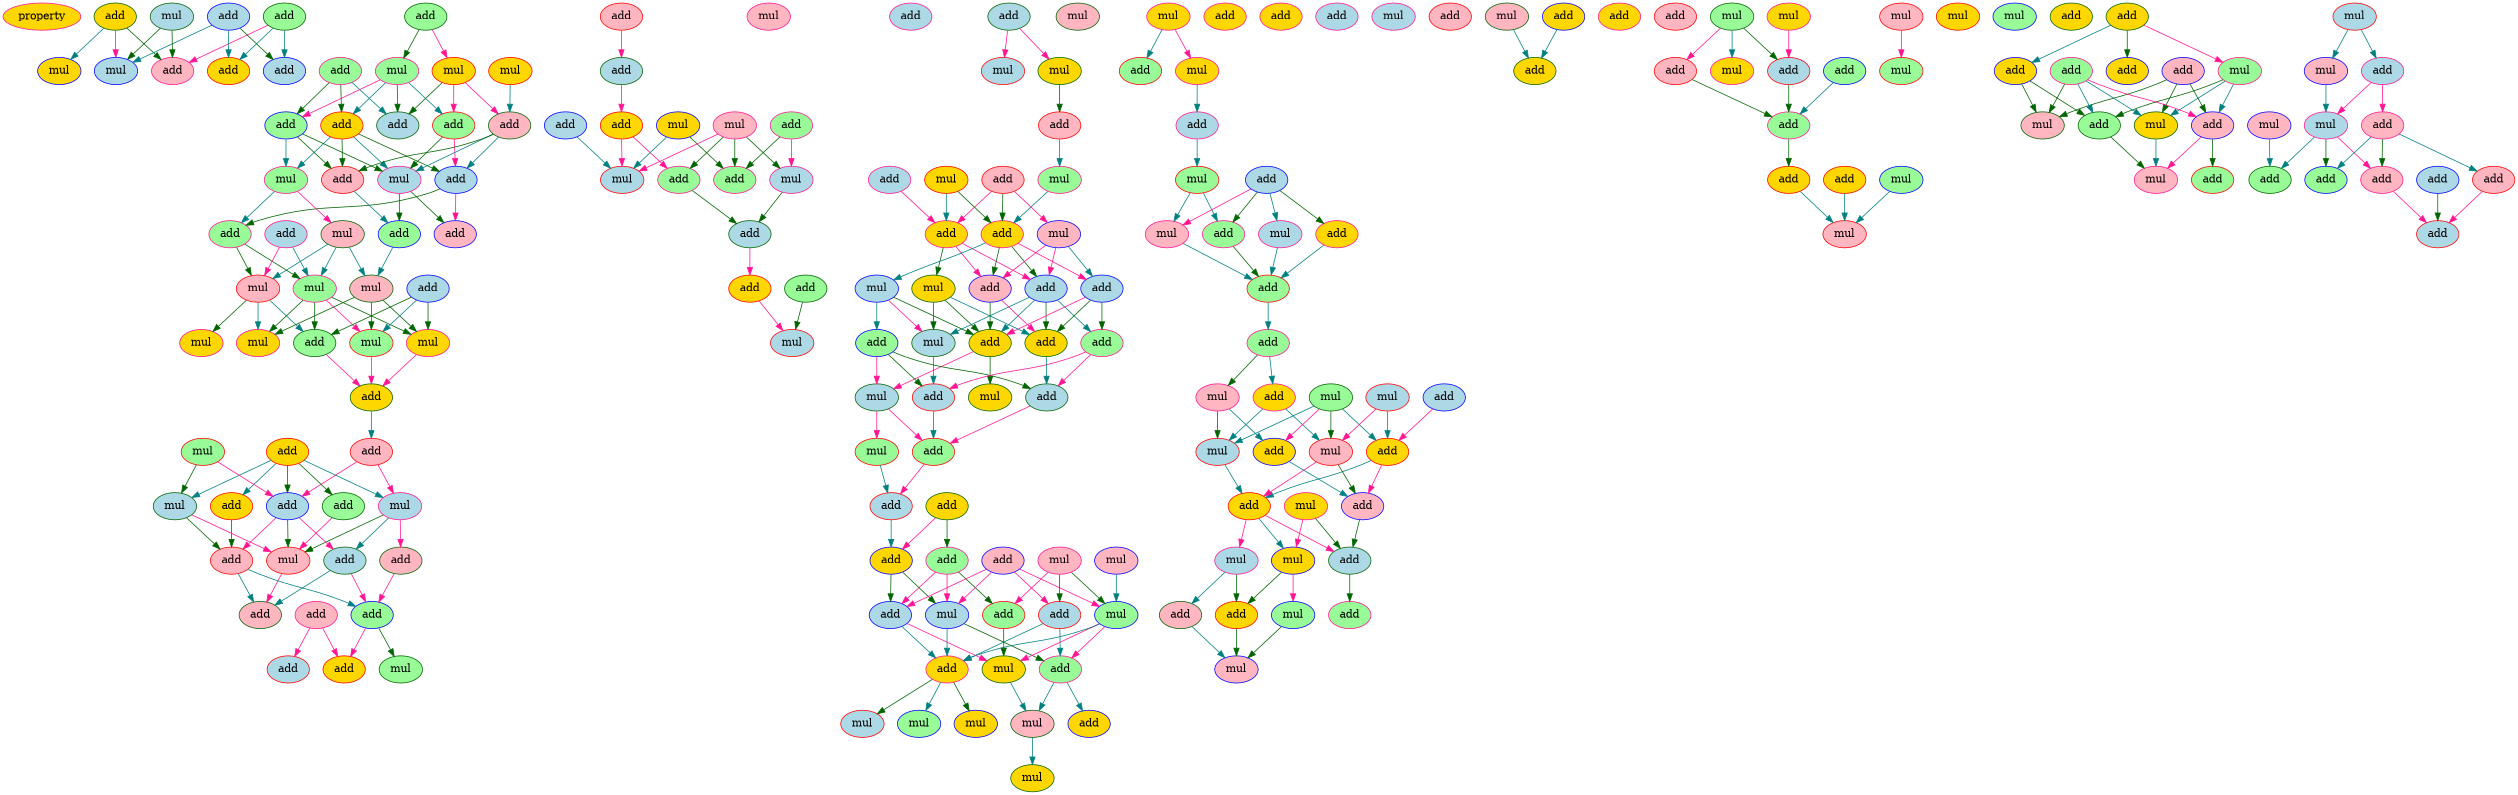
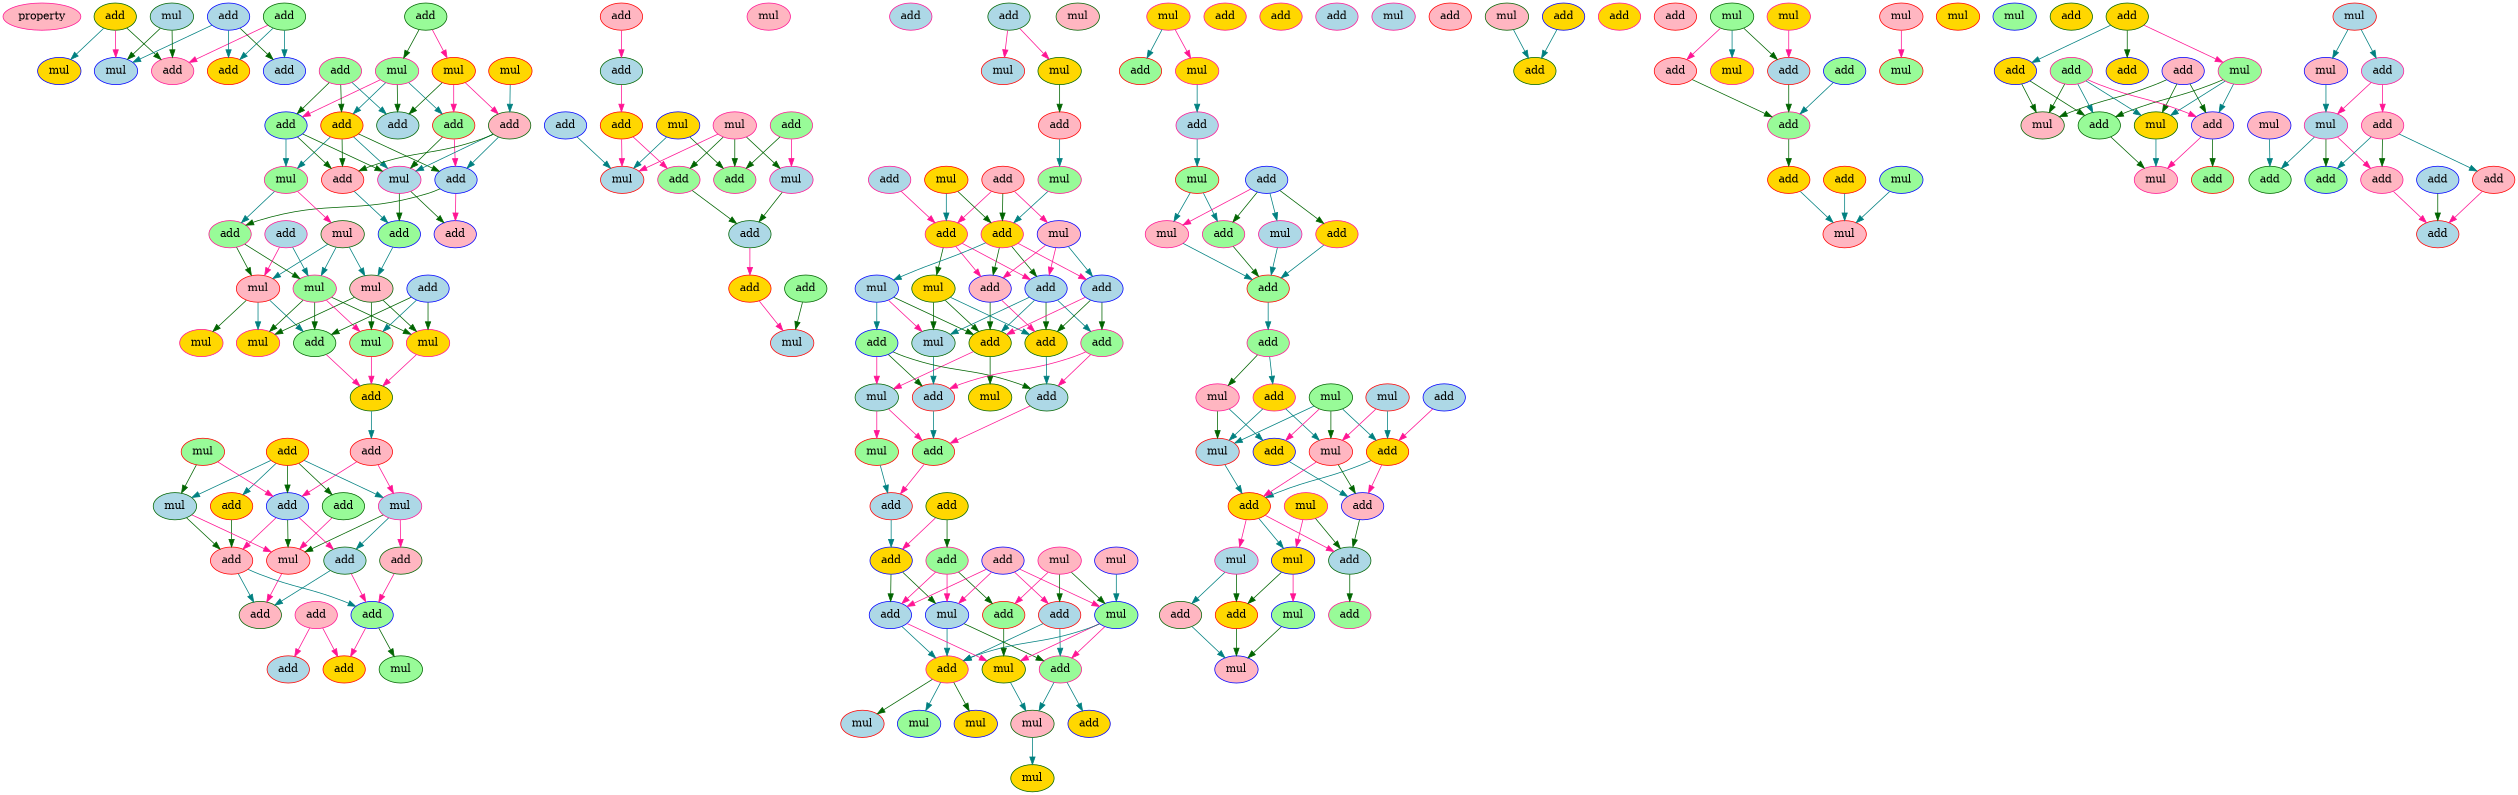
node "property": fillcolor gold -> lightpink
